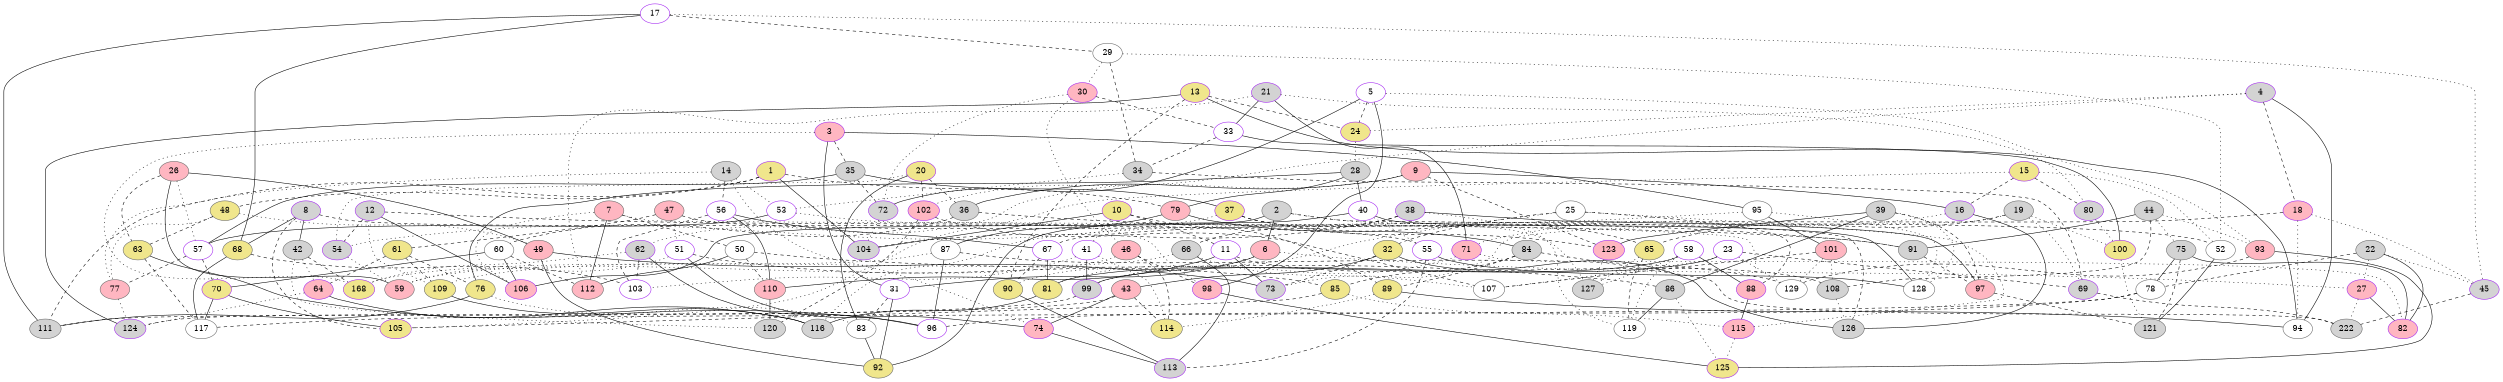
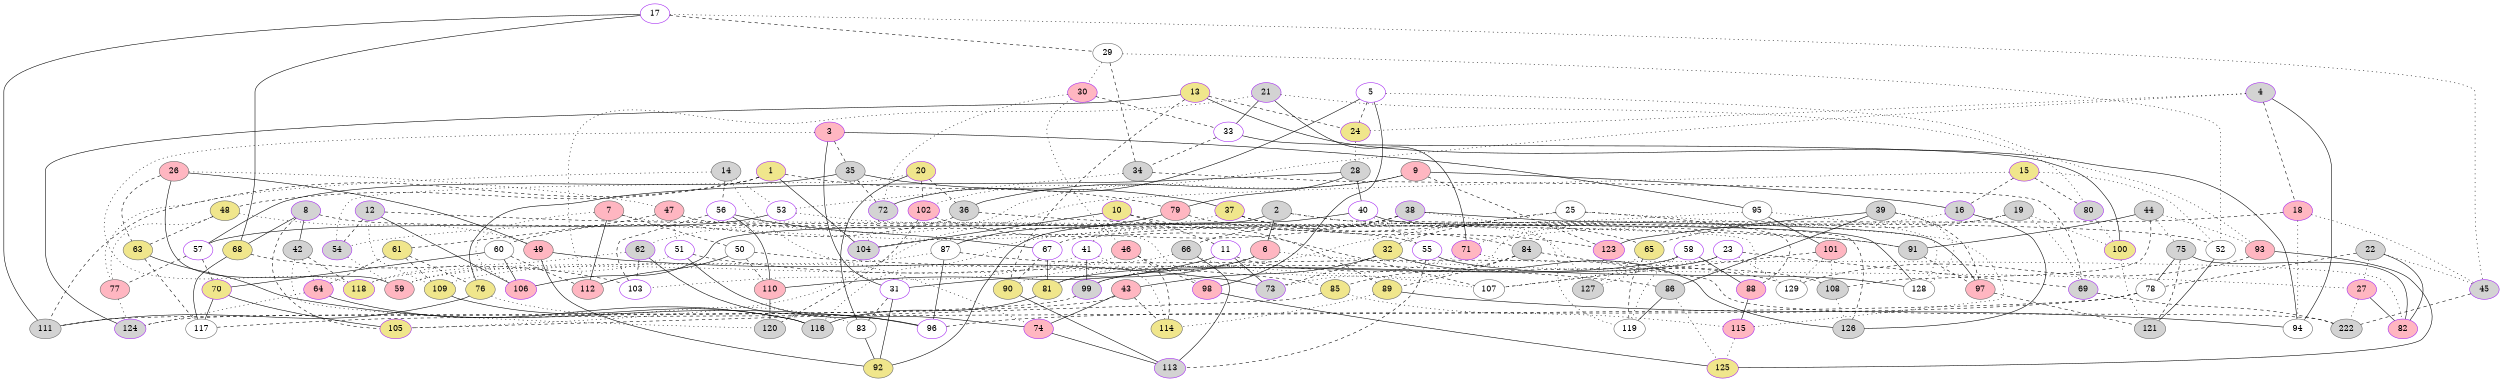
edge "26" -- "57": now "26" -- "47"
edge "79" -- "84": style solid -> dashed
node "168": label "168" -> "118"
